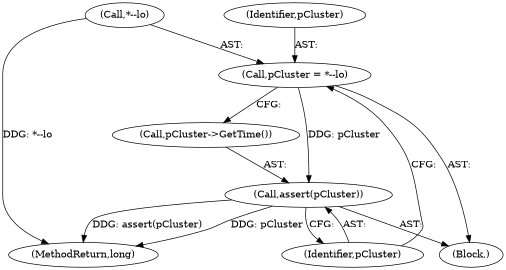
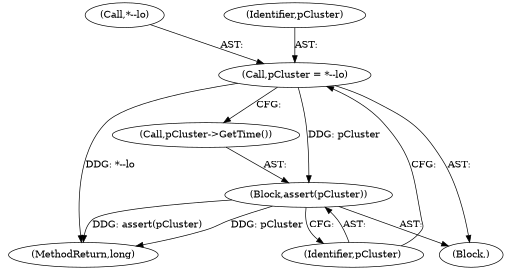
edge "(Call,*--lo)" -> "(MethodReturn,long)": now "(Call,pCluster = *--lo)" -> "(MethodReturn,long)"
node "(Call,assert(pCluster))": label "(Call,assert(pCluster))" -> "(Block,assert(pCluster))"
